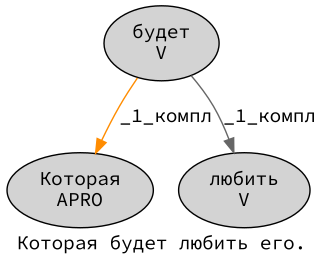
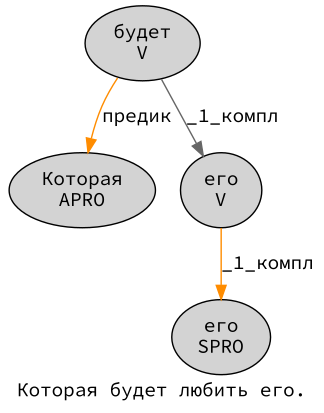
edge "будет V" -> "Которая APRO": label "_1_компл" -> "предик"
node "любить V": label "любить V" -> "его V"
node "его SPRO": added
